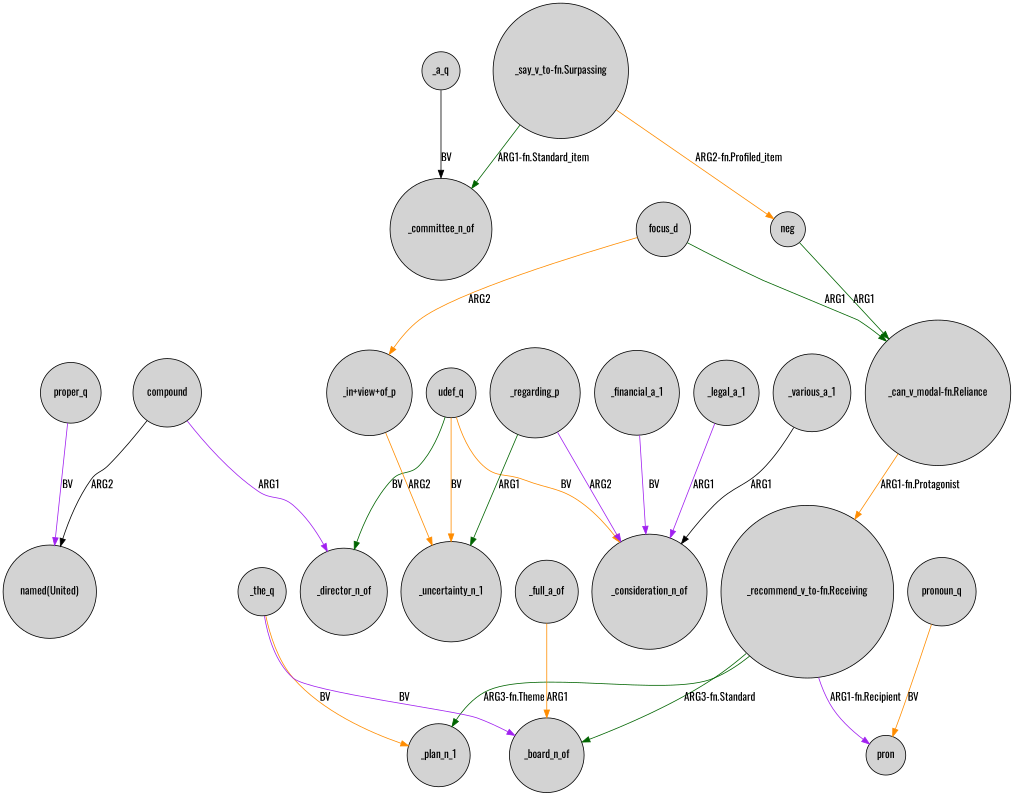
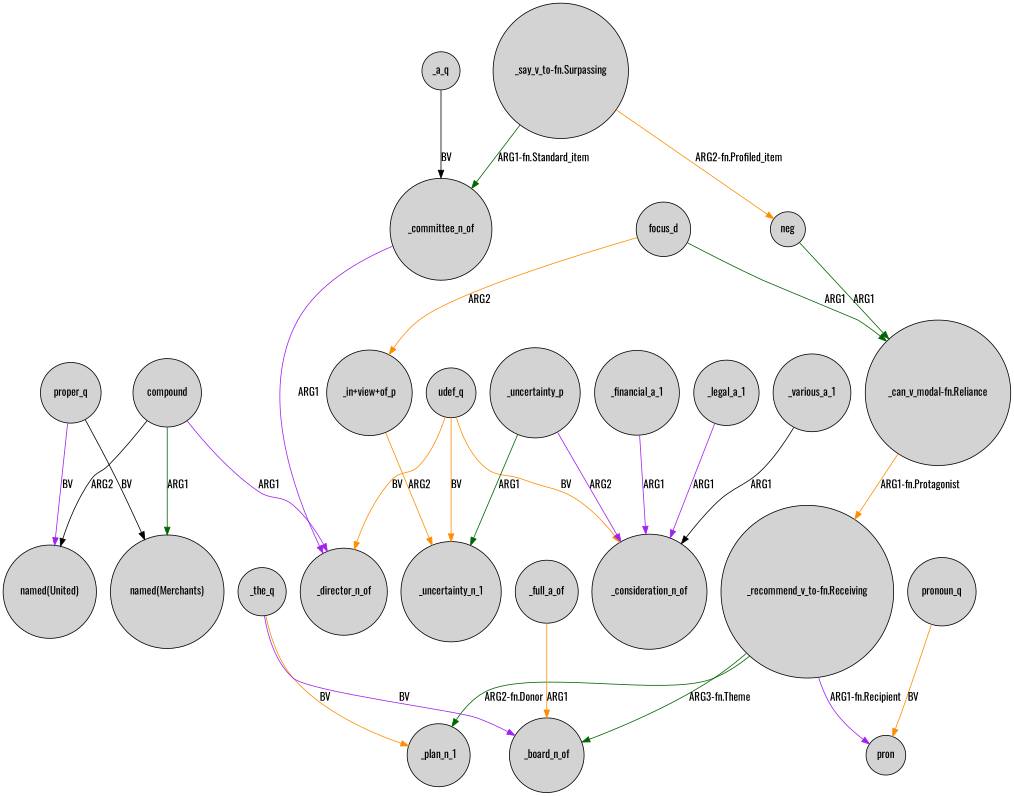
edge "_committee_n_of" -> "_director_n_of": added, label "ARG1"
node "_regarding_p": label "_regarding_p" -> "_uncertainty_p"
edge "udef_q" -> "_director_n_of": color darkgreen -> darkorange
edge "_financial_a_1" -> "_consideration_n_of": label "BV" -> "ARG1"
node "named(Merchants)": added
edge "_recommend_v_to-fn.Receiving" -> "_plan_n_1": label "ARG3-fn.Theme" -> "ARG2-fn.Donor"
edge "_recommend_v_to-fn.Receiving" -> "_board_n_of": label "ARG3-fn.Standard" -> "ARG3-fn.Theme"
